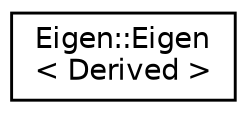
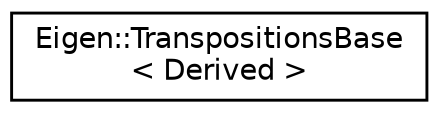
node "Eigen::Eigen < Derived >": label "Eigen::Eigen < Derived >" -> "Eigen::TranspositionsBase < Derived >"
